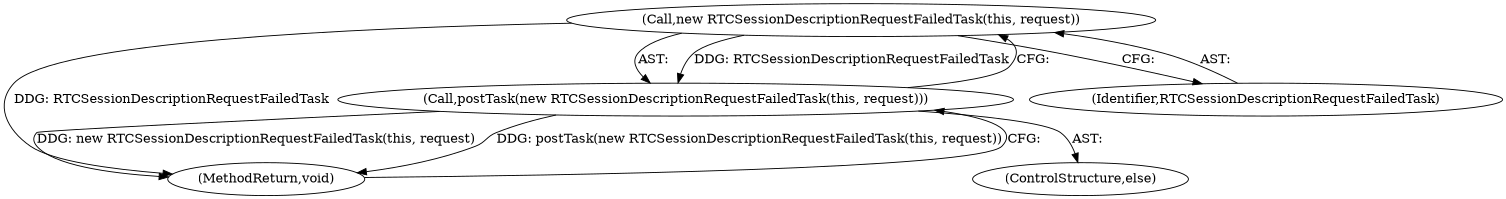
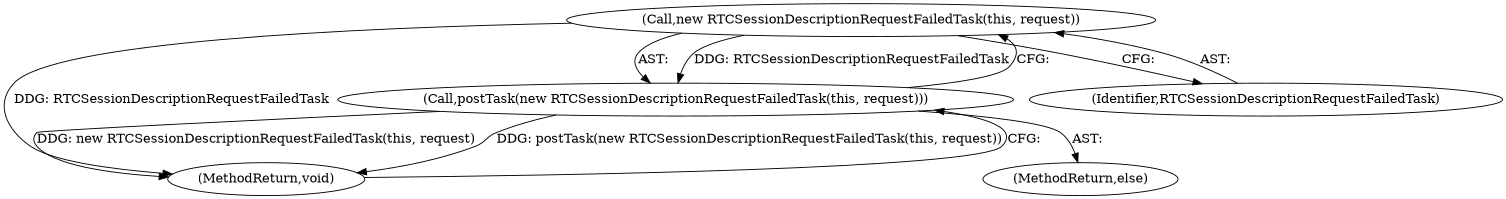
node "(ControlStructure,else)": label "(ControlStructure,else)" -> "(MethodReturn,else)"
